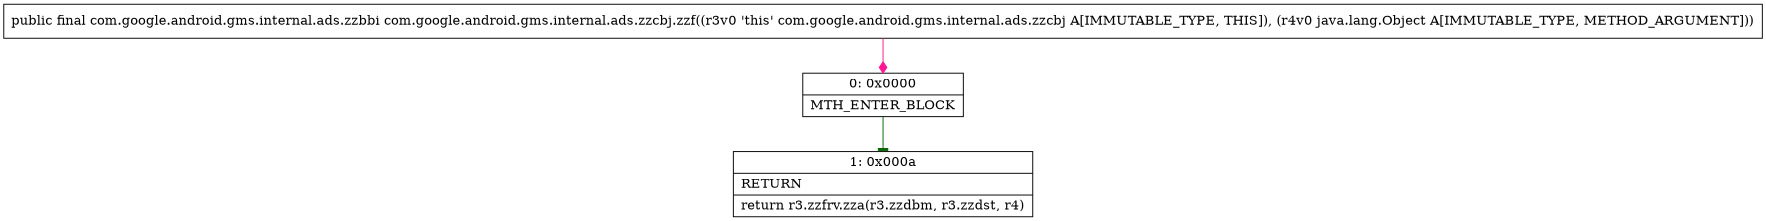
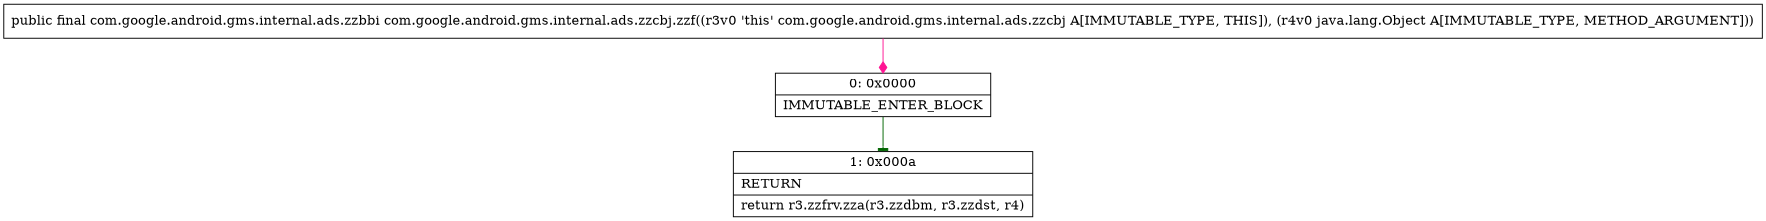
node "0: 0x0000": text "MTH_ENTER_BLOCK" -> "IMMUTABLE_ENTER_BLOCK"
